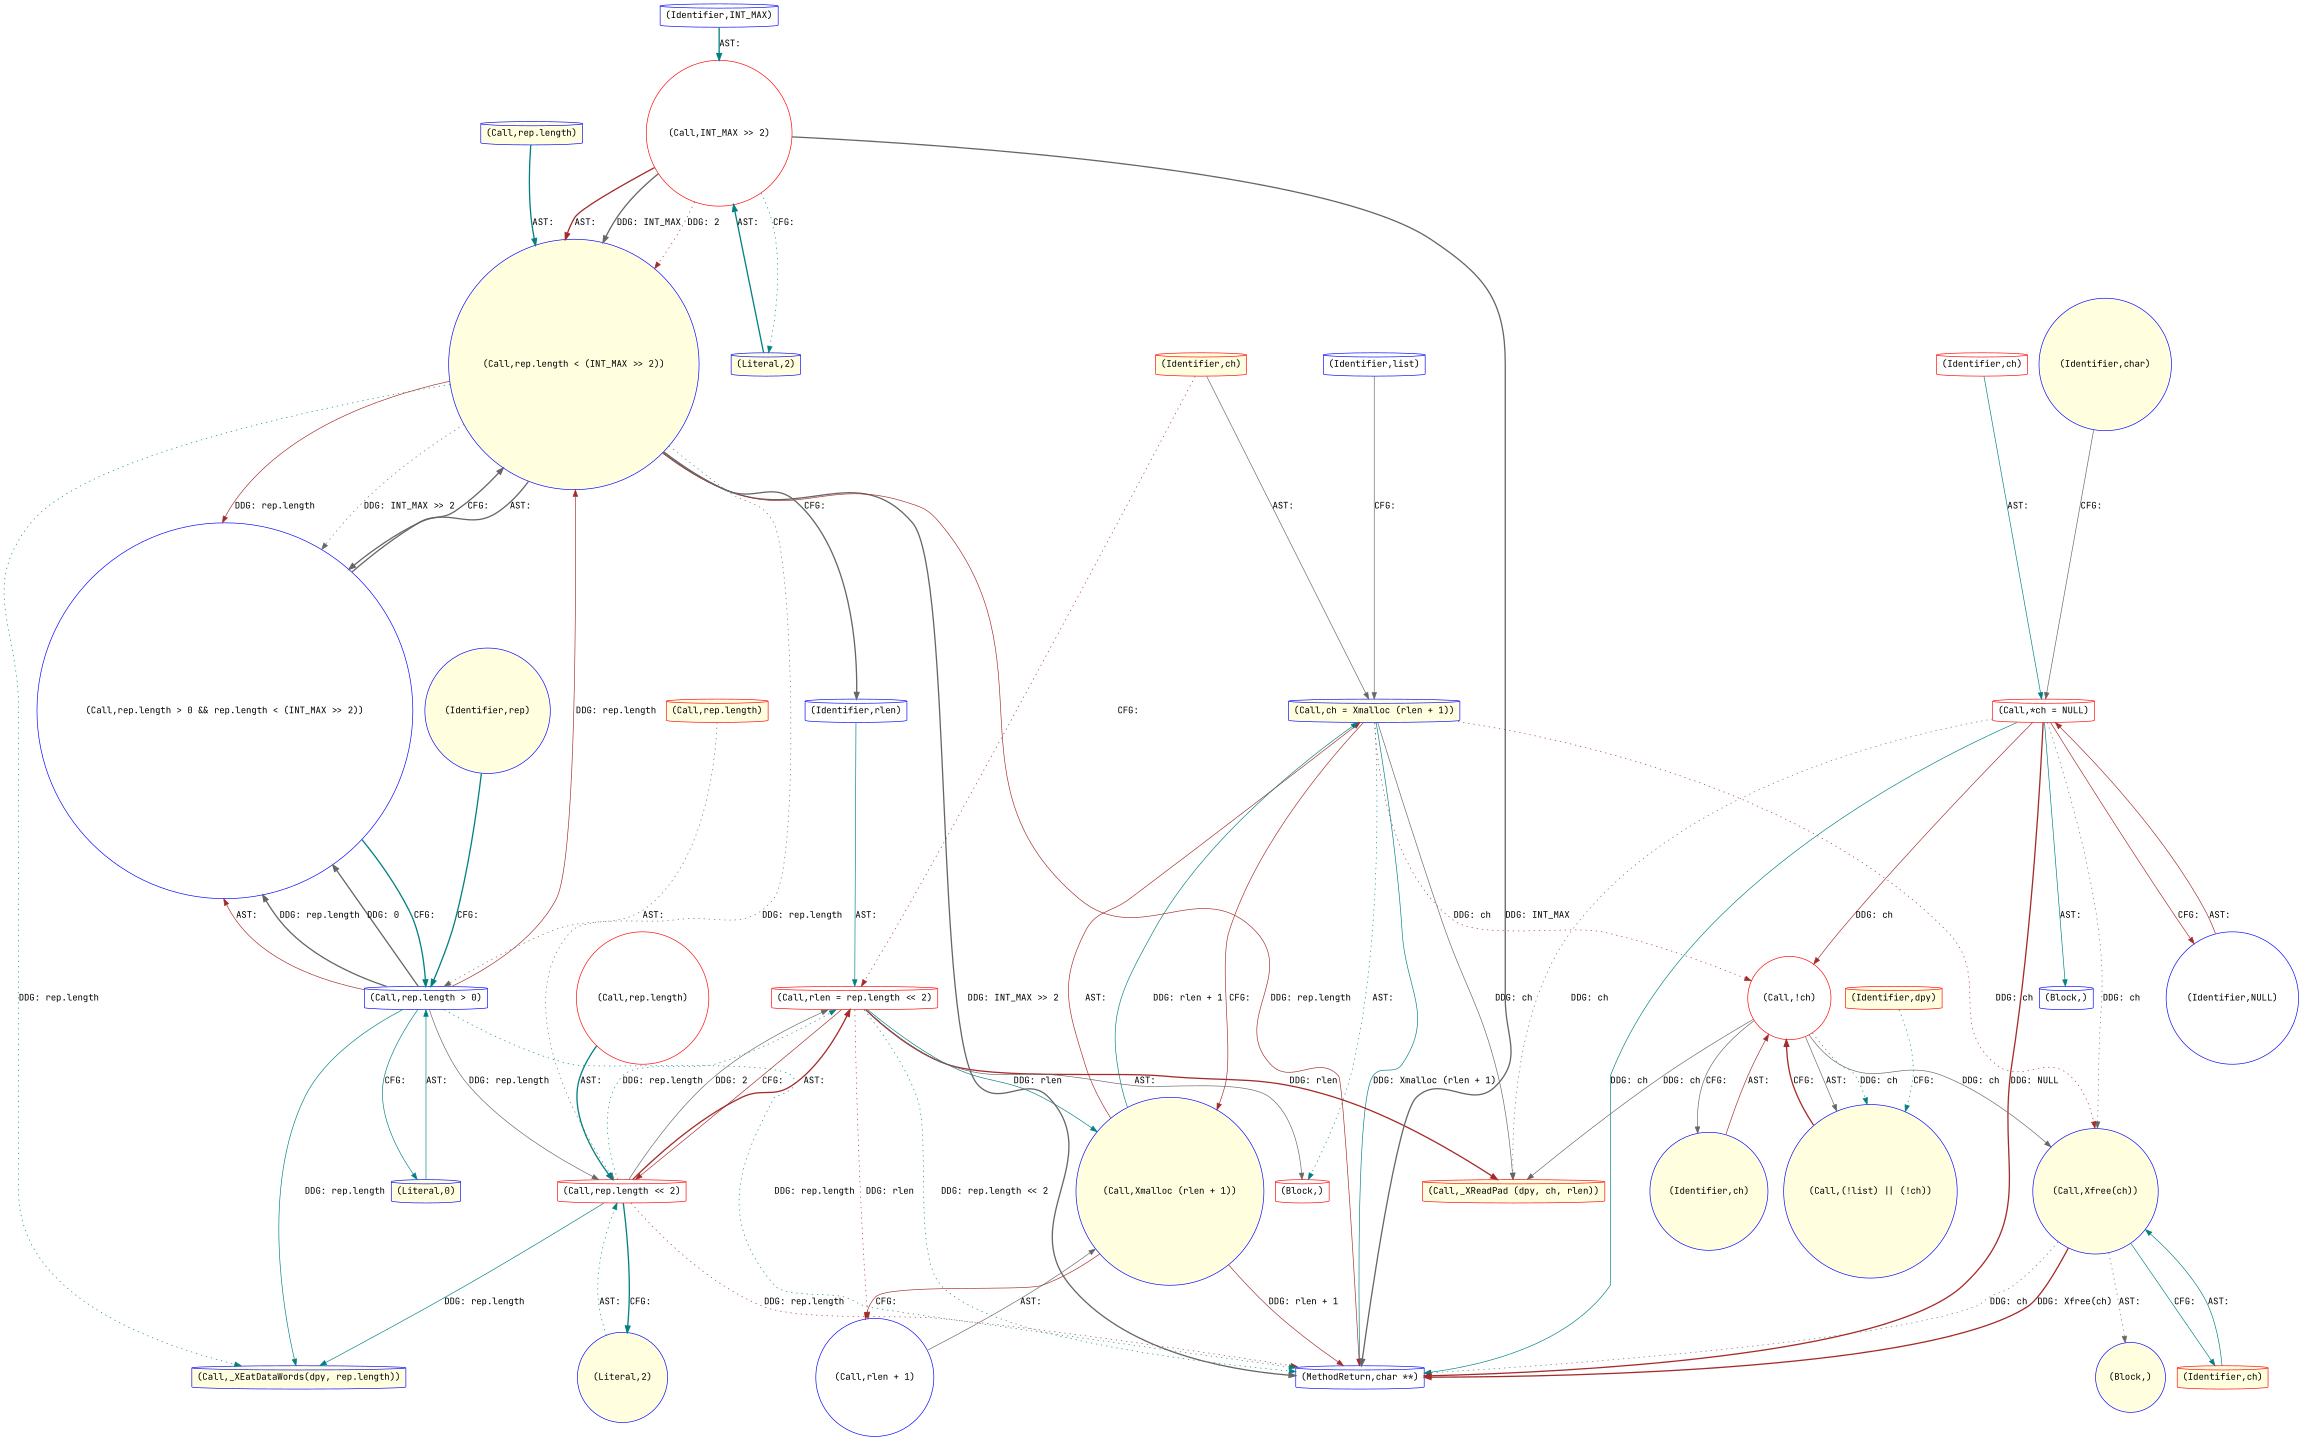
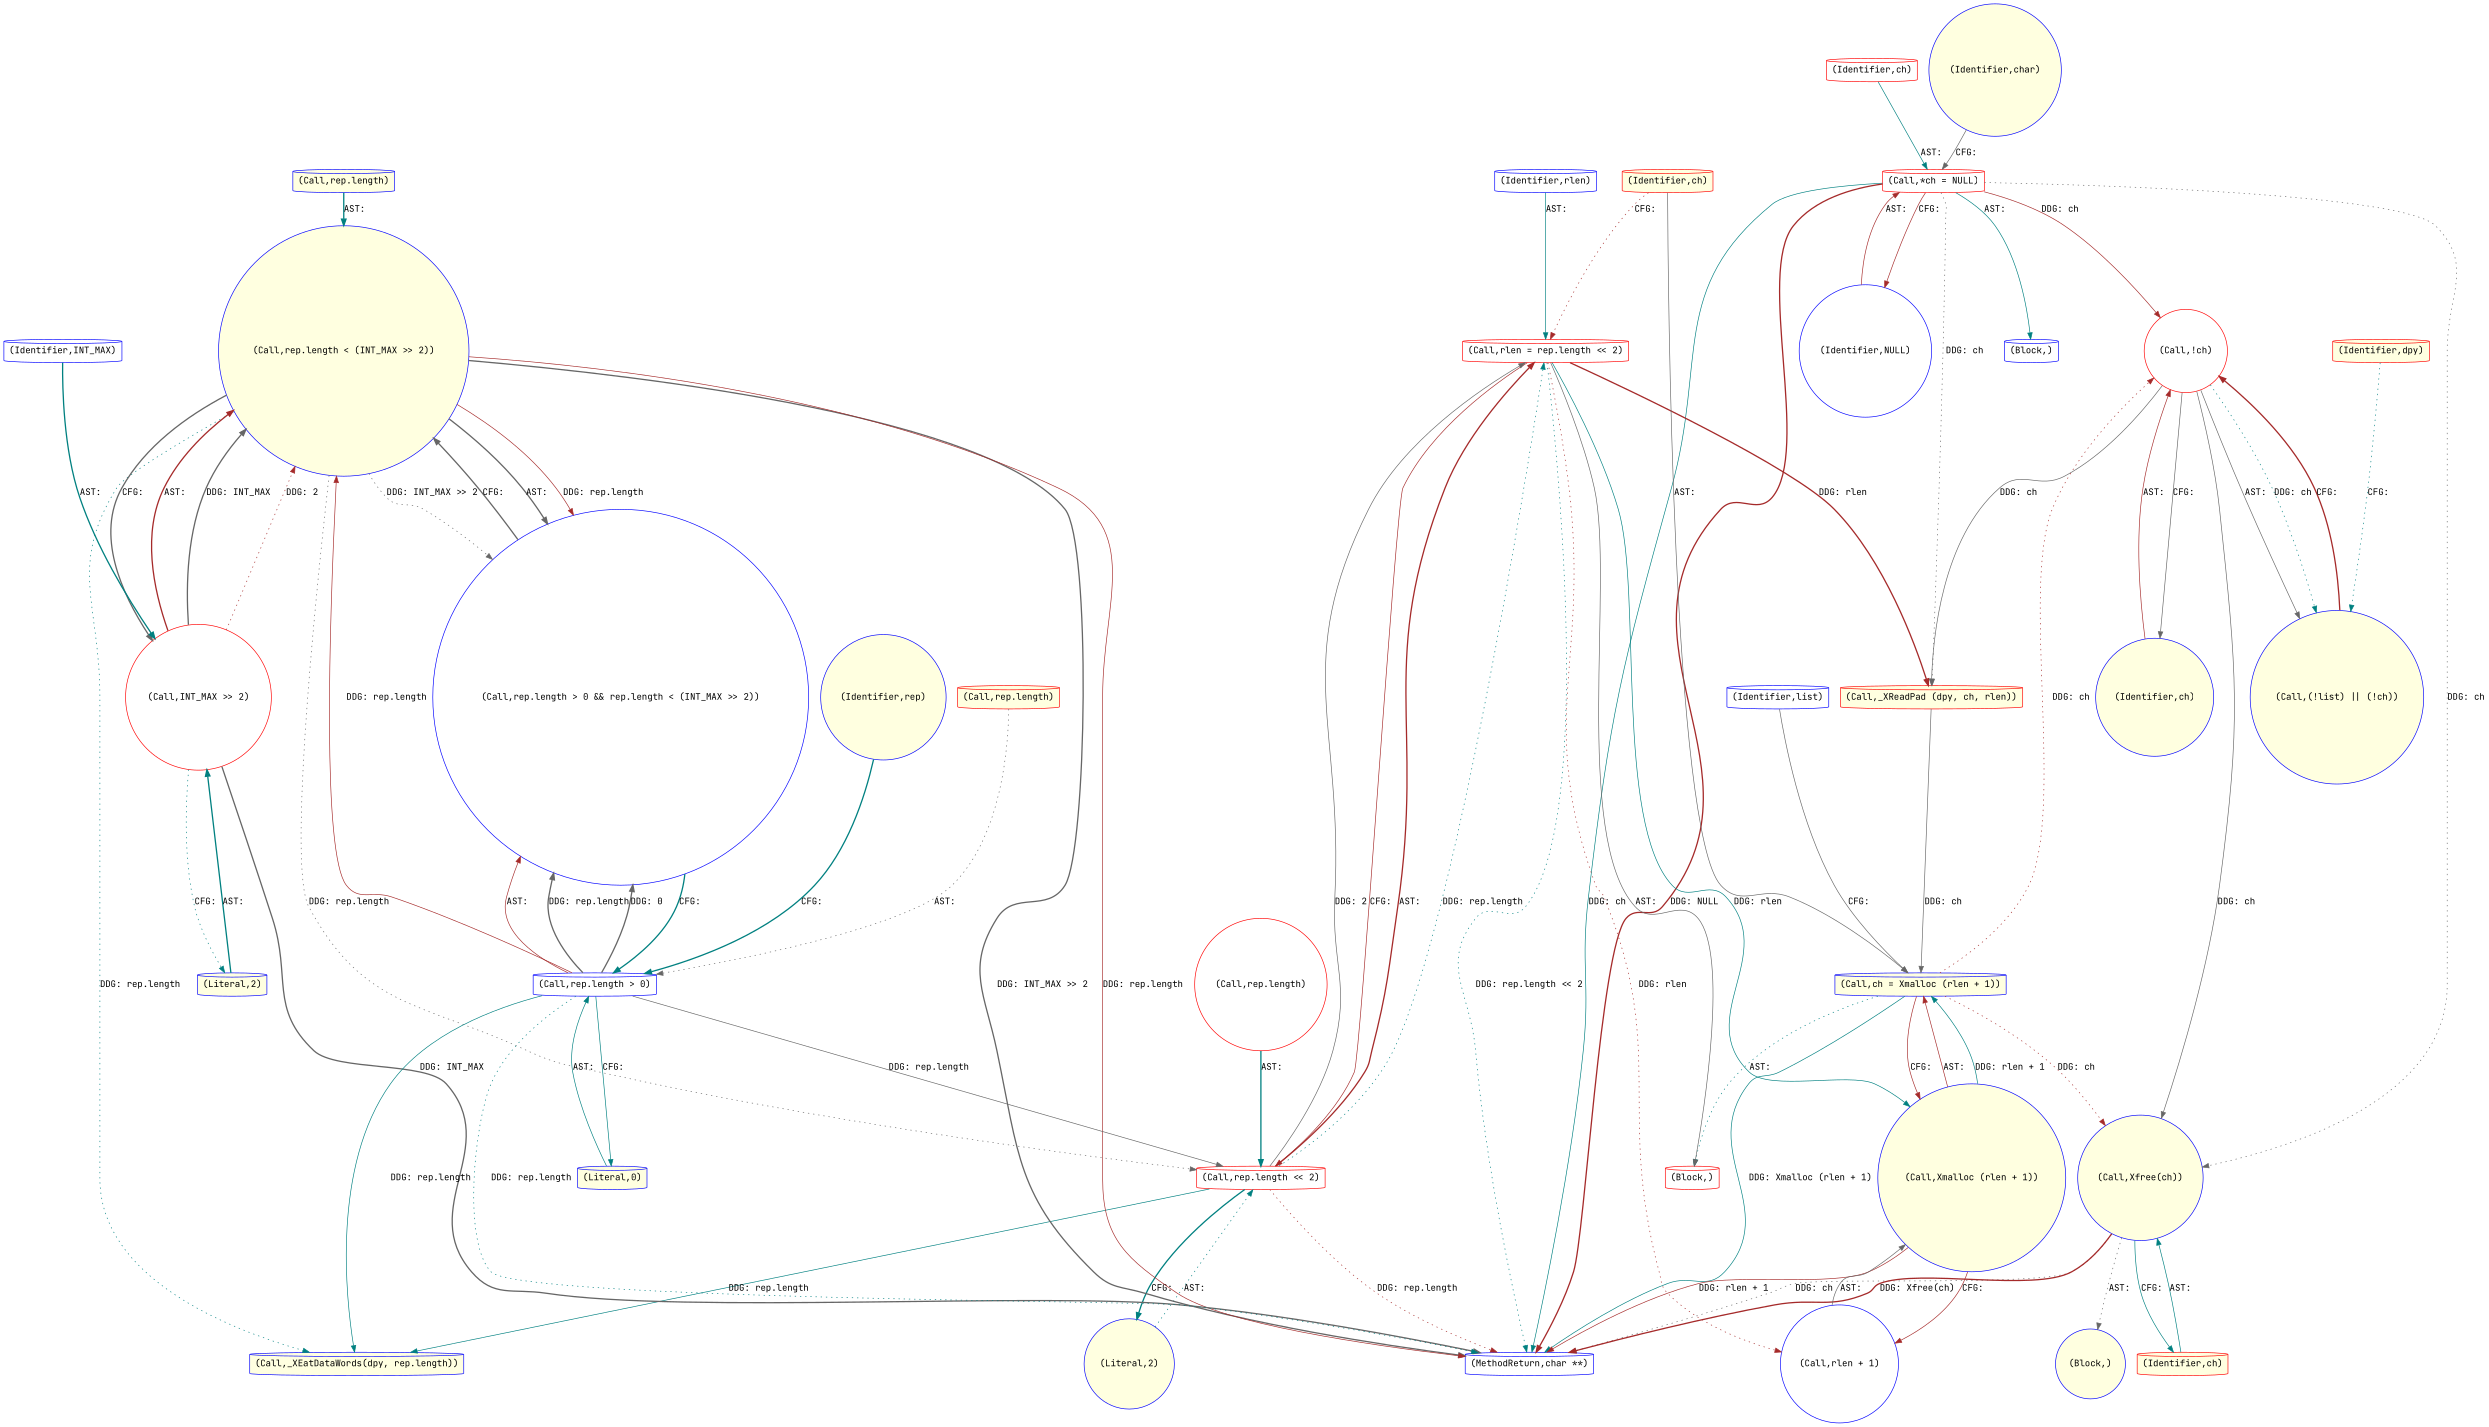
edge "(Call,rep.length < (INT_MAX >> 2))" -> "(Identifier,rlen)": now "(Call,rep.length < (INT_MAX >> 2))" -> "(Call,INT_MAX >> 2)"
edge "(Call,ch = Xmalloc (rlen + 1))" -> "(Call,_XReadPad (dpy, ch, rlen))": reversed
